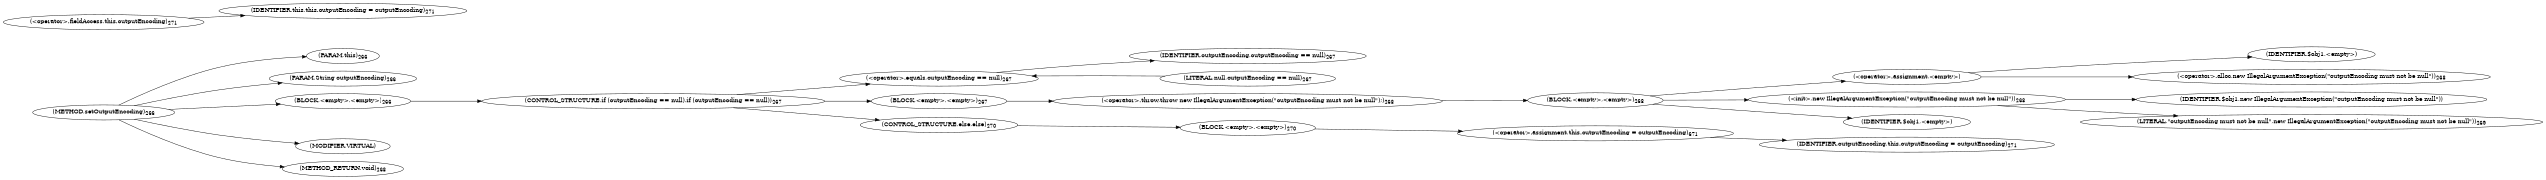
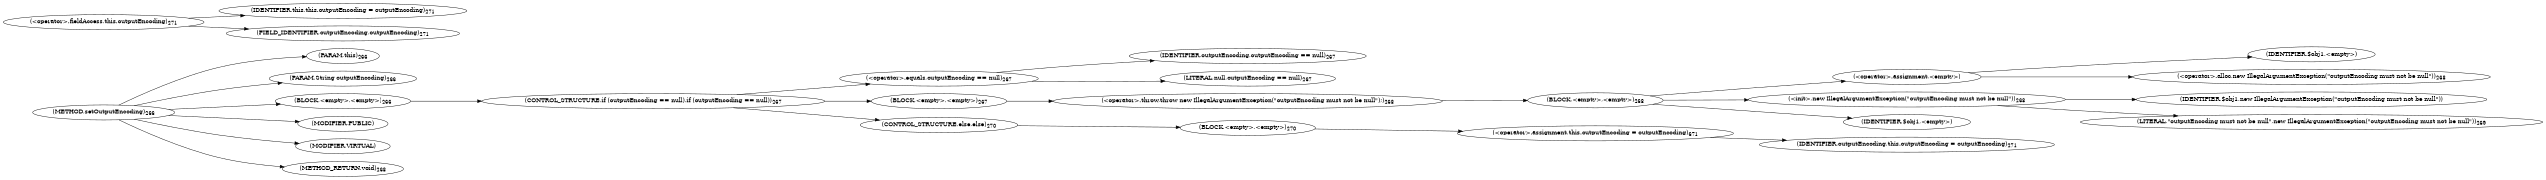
node "(FIELD_IDENTIFIER,outputEncoding,outputEncoding)": added
edge "(LITERAL,null,outputEncoding == null)" -> "(<operator>.equals,outputEncoding == null)": reversed
node "(MODIFIER,PUBLIC)": added
